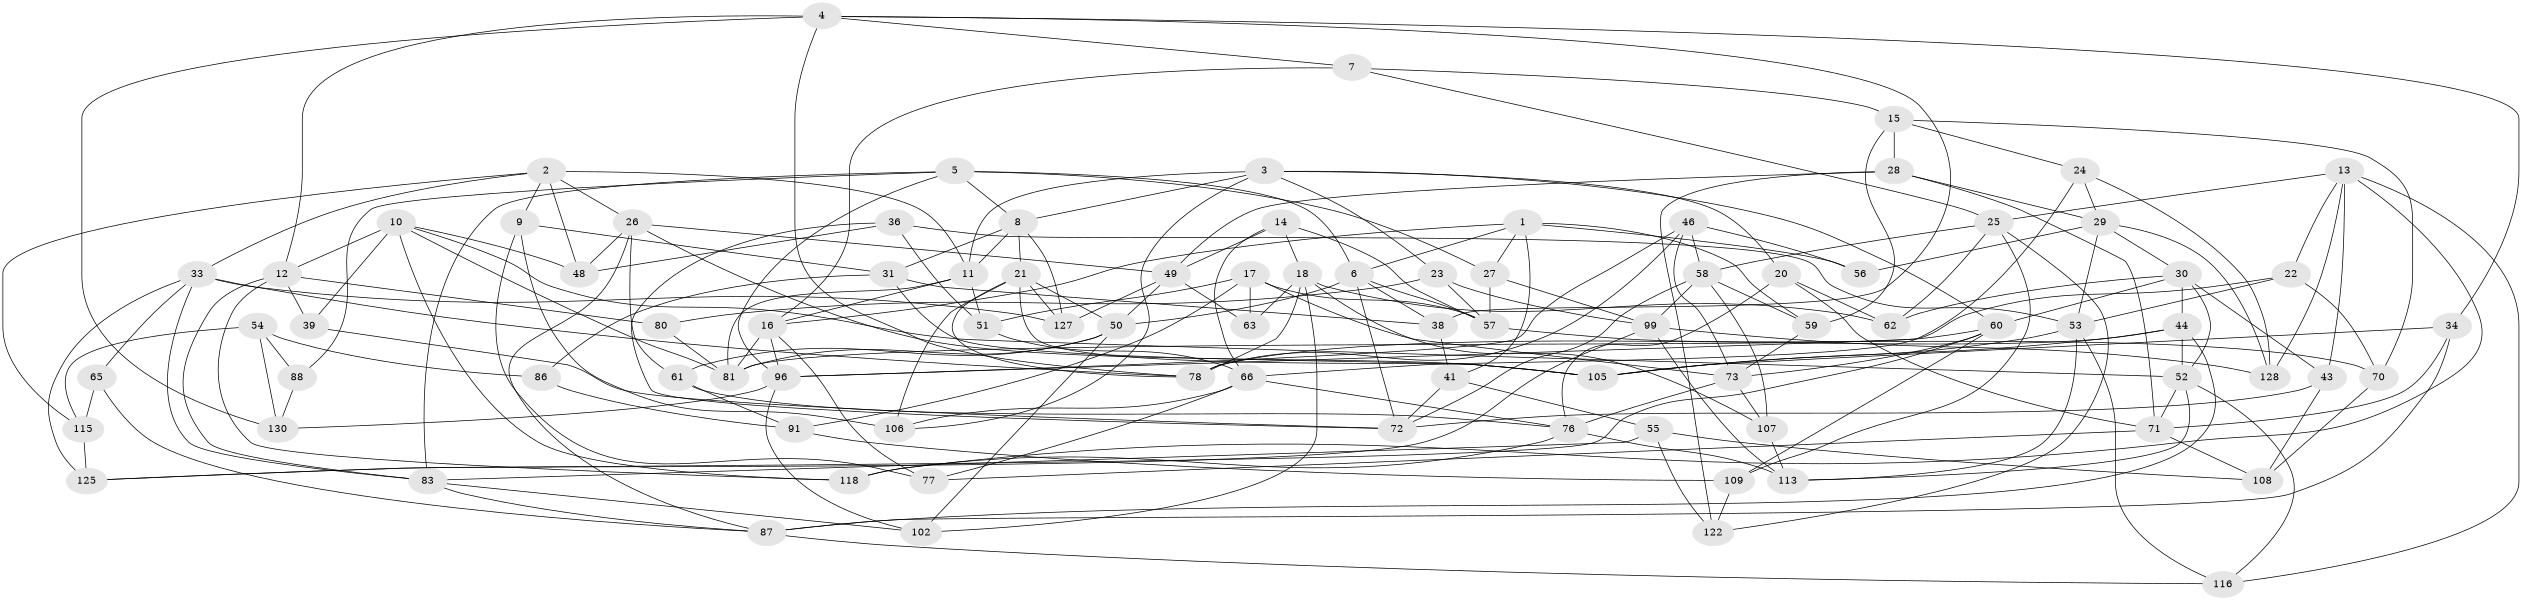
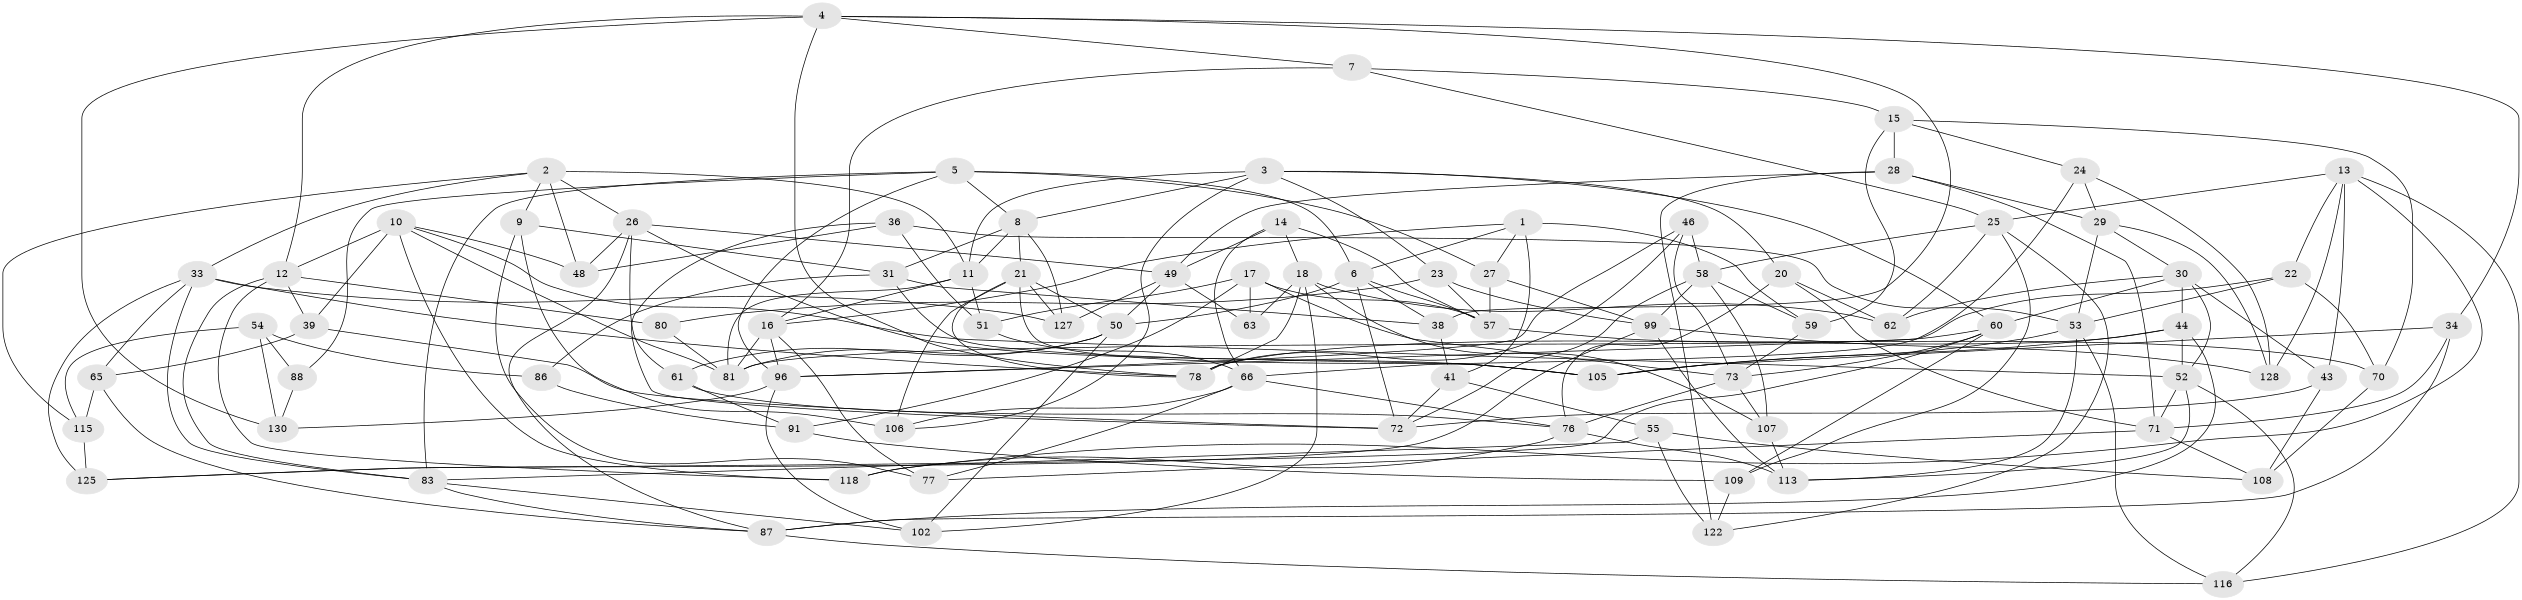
node "56": removed
edge "39" -- "65": added
